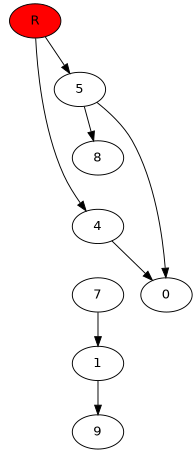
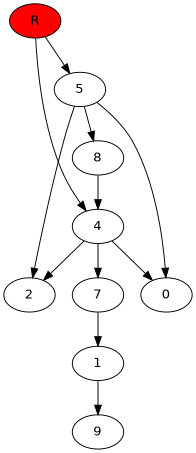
edge "8" -> "4": added
edge "4" -> "7": added
node "2": added
